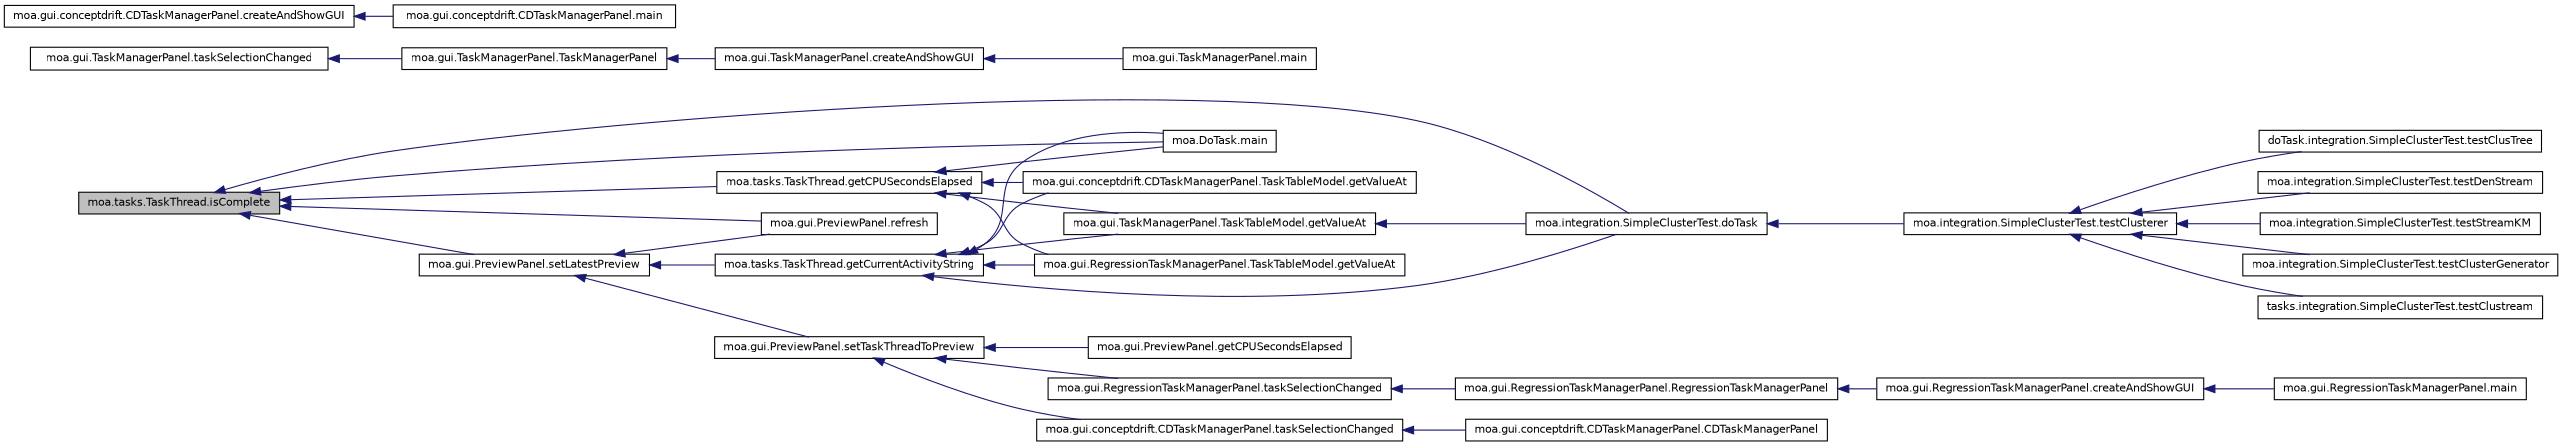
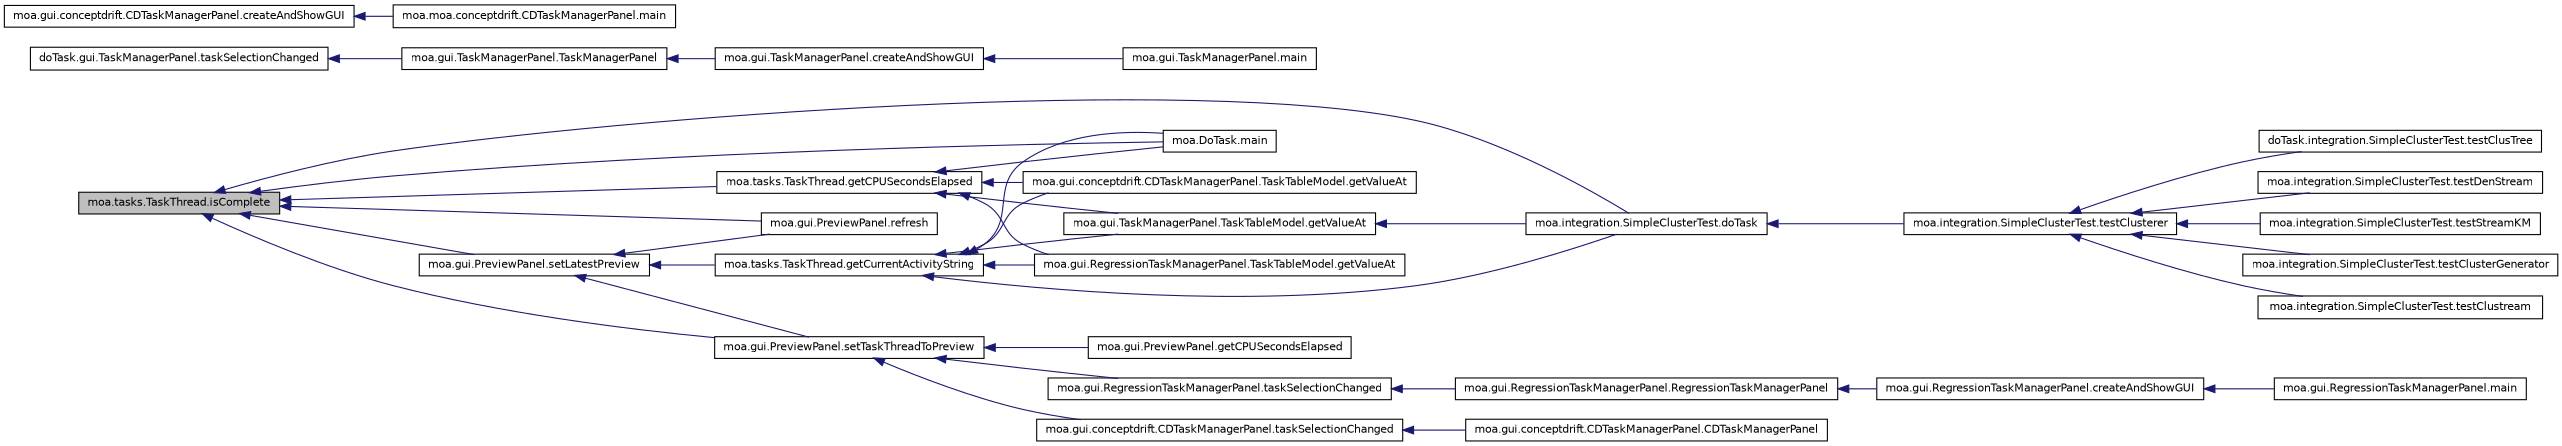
node "moa.gui.conceptdrift.CDTaskManagerPanel.main": label "moa.gui.conceptdrift.CDTaskManagerPanel.main" -> "moa.moa.conceptdrift.CDTaskManagerPanel.main"
node "moa.gui.TaskManagerPanel.taskSelectionChanged": label "moa.gui.TaskManagerPanel.taskSelectionChanged" -> "doTask.gui.TaskManagerPanel.taskSelectionChanged"
edge "moa.gui.PreviewPanel.setTaskThreadToPreview" -> "moa.tasks.TaskThread.isComplete": added
node "tasks.integration.SimpleClusterTest.testClustream": label "tasks.integration.SimpleClusterTest.testClustream" -> "moa.integration.SimpleClusterTest.testClustream"
